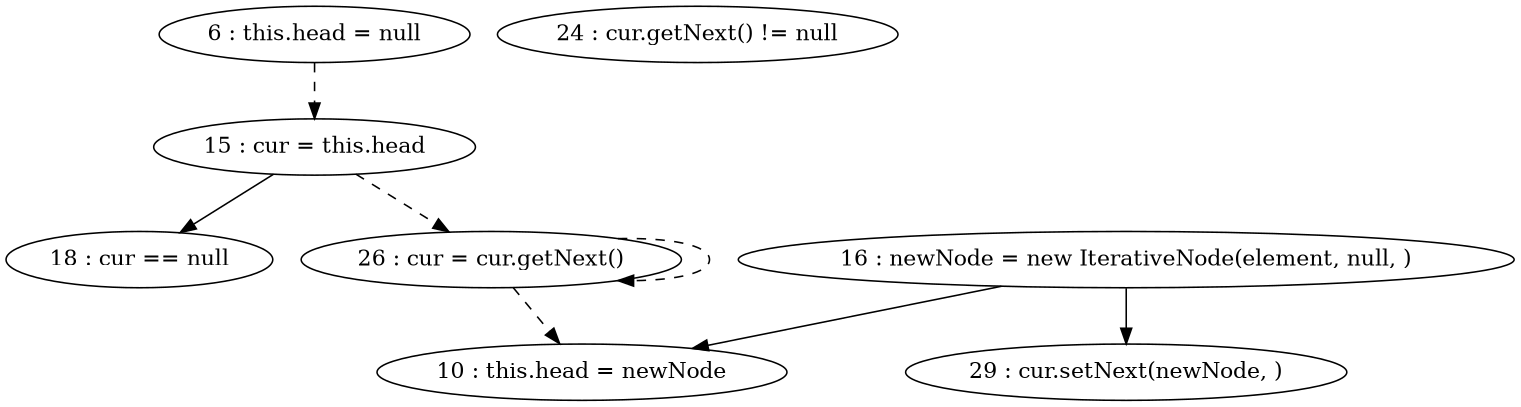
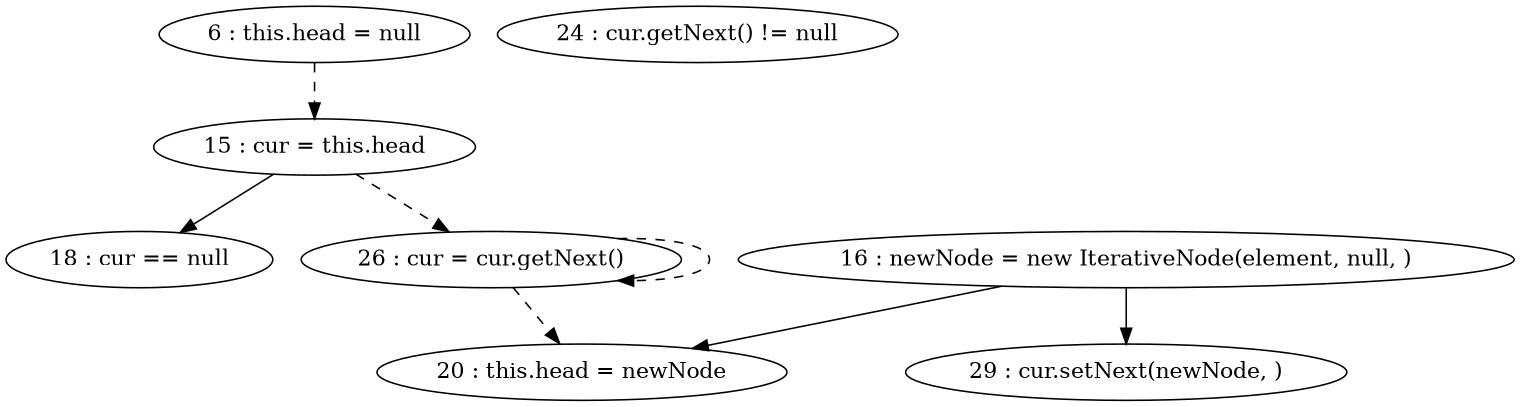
node "10 : this.head = newNode": label "10 : this.head = newNode" -> "20 : this.head = newNode"
